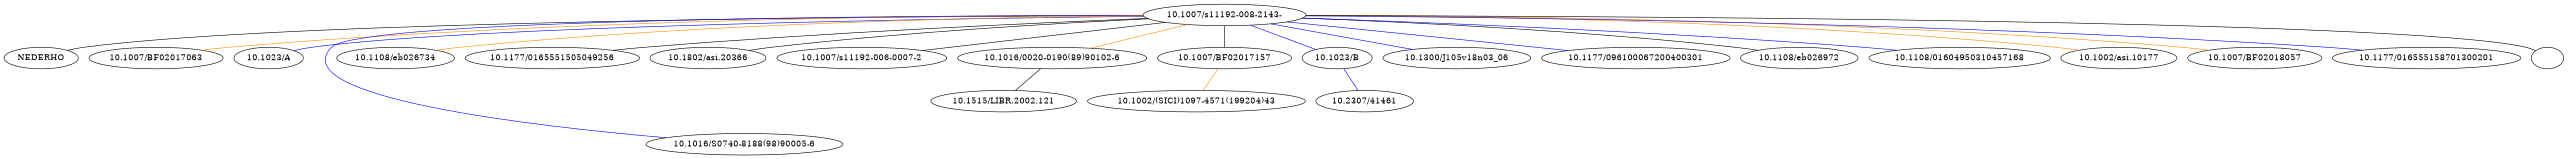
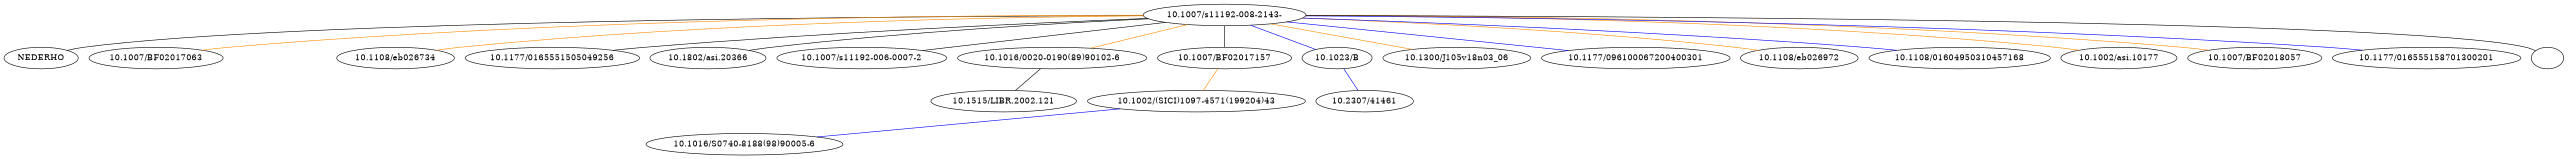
edge "10.1007/s11192-008-2143-" -- "10.1108/eb026972": color black -> darkorange
edge "10.1007/s11192-008-2143-" -- "10.1300/J105v18n03_06": color blue -> darkorange
node "10.1023/A": removed
edge "10.1007/s11192-008-2143-" -- "10.1016/S0740-8188(98)90005-6": now "10.1002/(SICI)1097-4571(199204)43" -- "10.1016/S0740-8188(98)90005-6"
